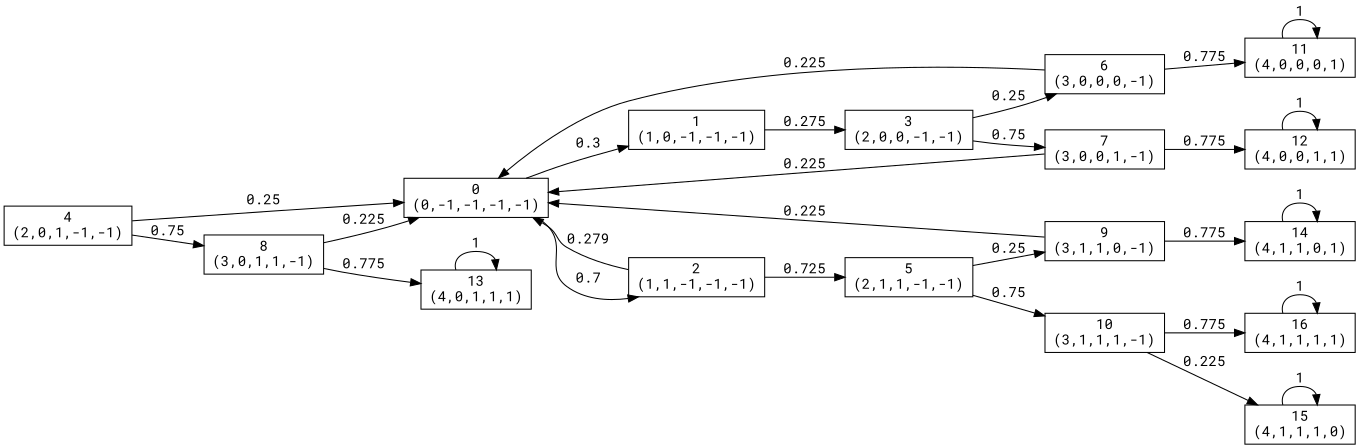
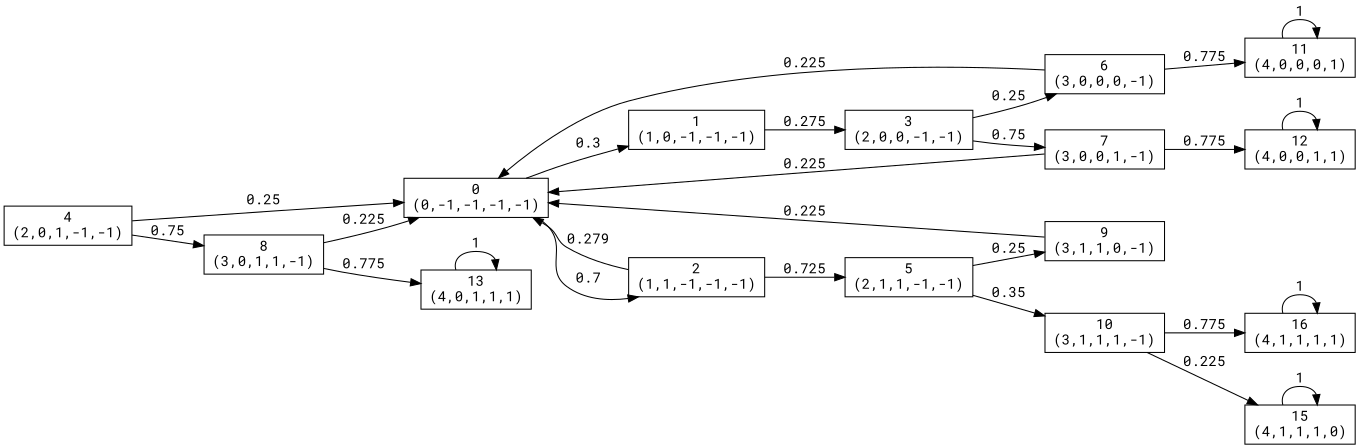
node "14 (4,1,1,0,1)": removed
edge "5 (2,1,1,-1,-1)" -> "10 (3,1,1,1,-1)": label "0.75" -> "0.35"
